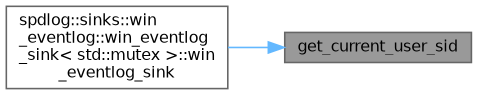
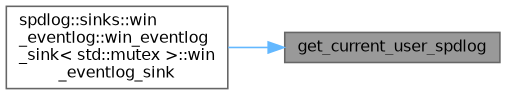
node "get_current_user_sid": label "get_current_user_sid" -> "get_current_user_spdlog"
